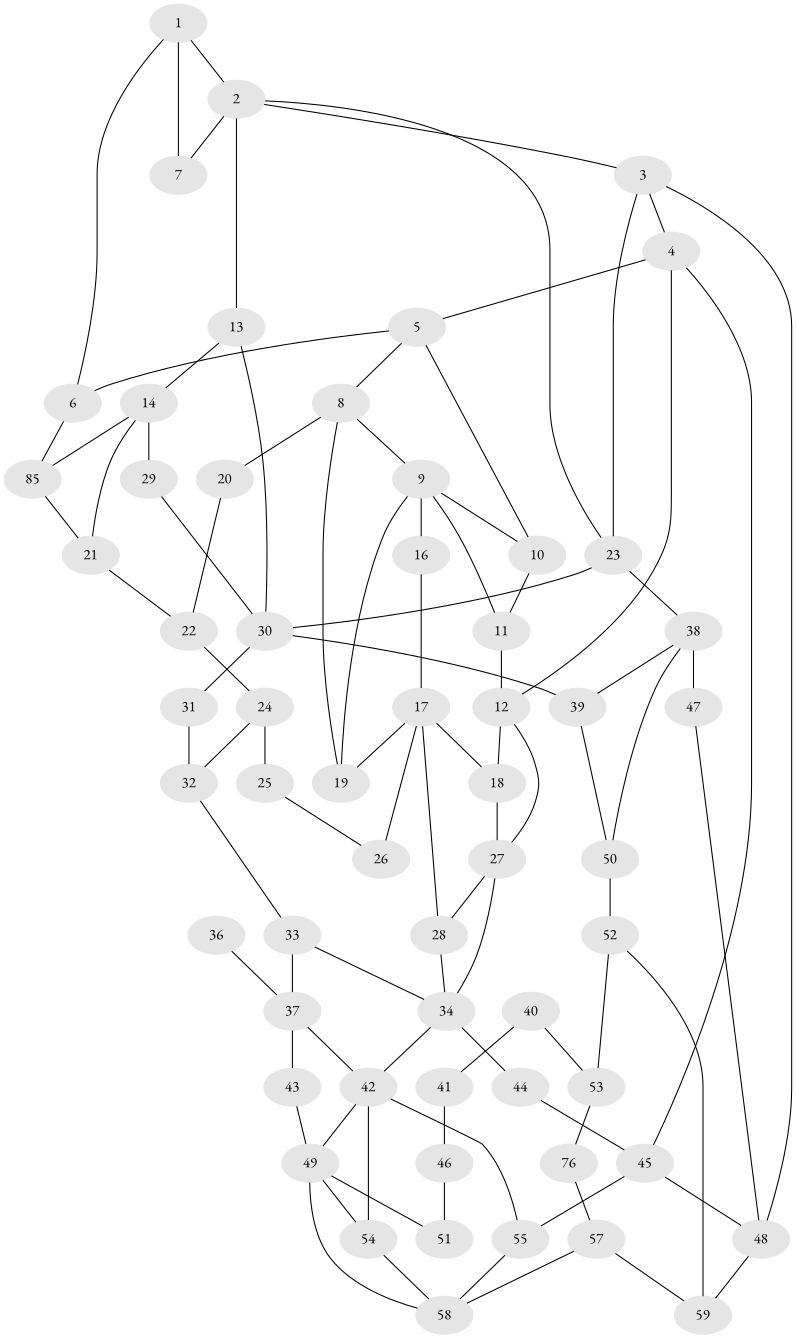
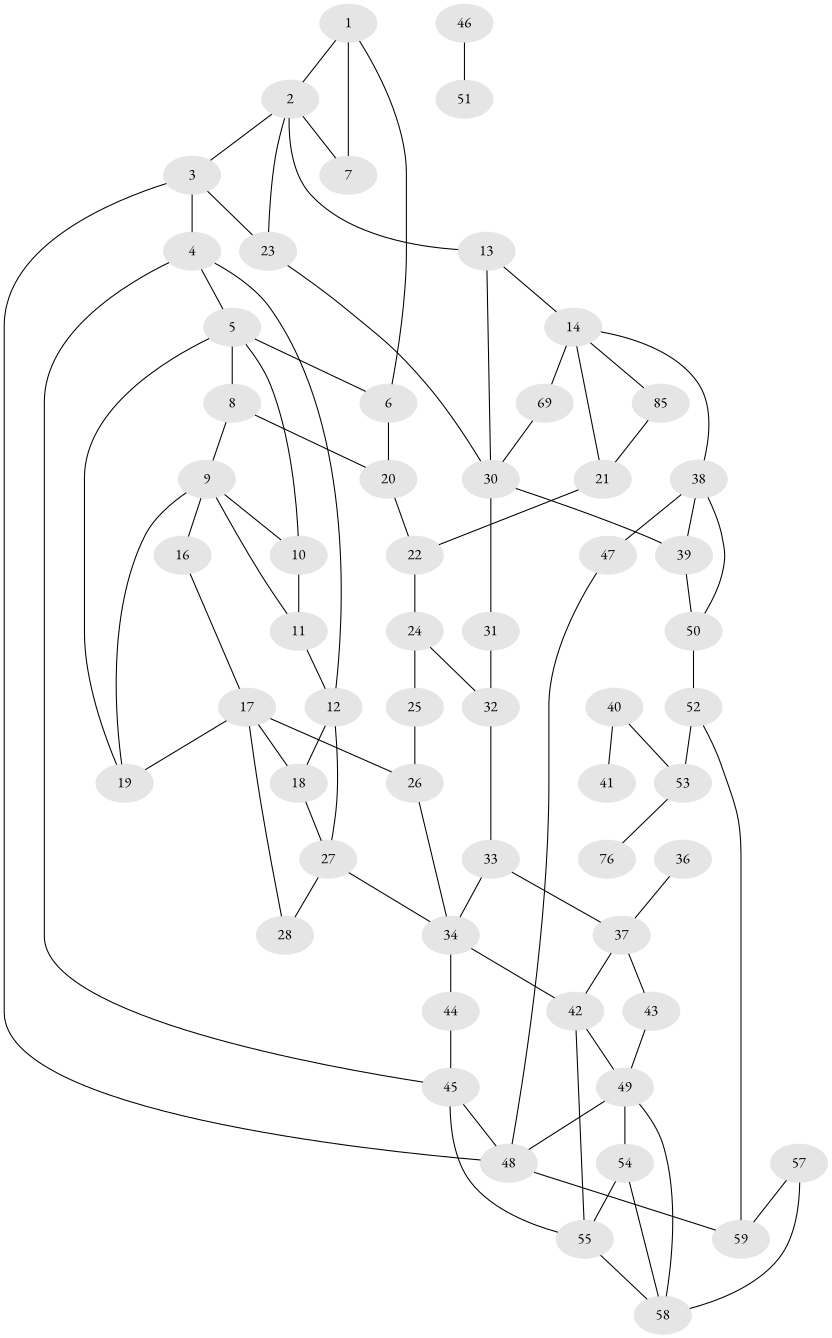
edge "6" -- "85": now "6" -- "20"
node "29": label "29" -> "69"
edge "8" -- "19": now "5" -- "19"
edge "23" -- "38": now "14" -- "38"
edge "28" -- "34": now "26" -- "34"
edge "41" -- "46": removed
edge "42" -- "54": now "55" -- "54"
edge "76" -- "57": removed
edge "49" -- "51": now "49" -- "48"
